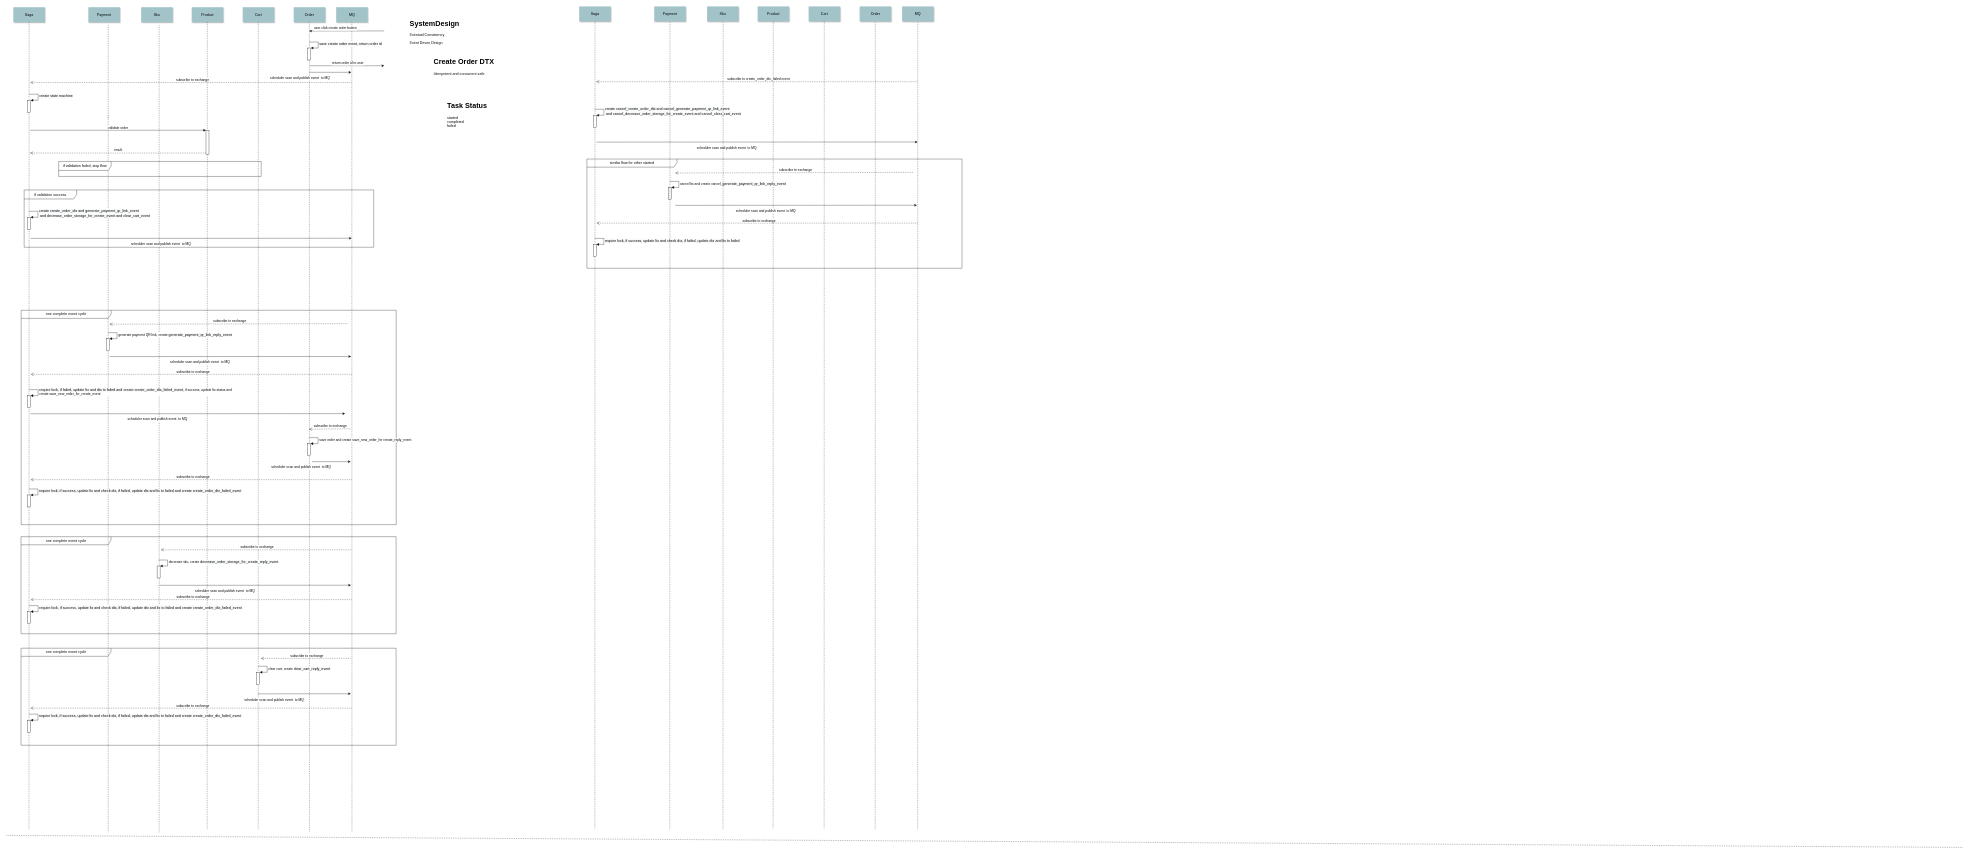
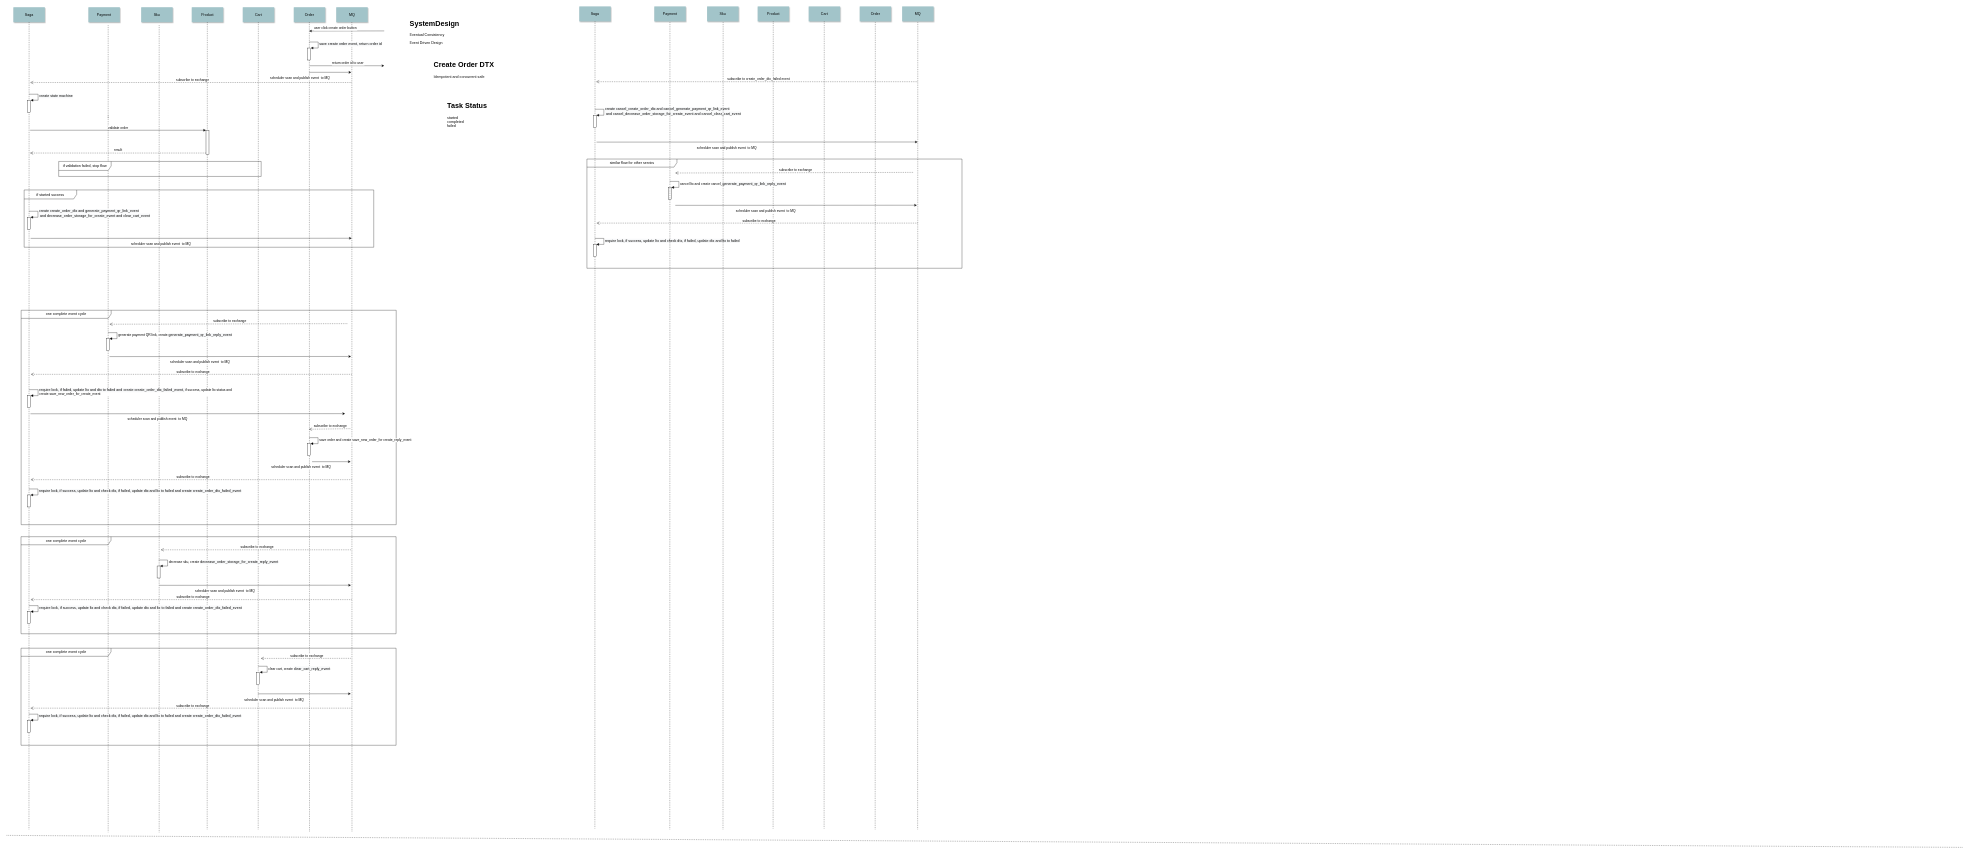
node "Create Order DTXIdempotent and concurrent safe": moved (467, 74) -> (467, 77)
node "similar flow for other started": label "similar flow for other started" -> "similar flow for other servics"
node "if validation success": label "if validation success" -> "if started success"
